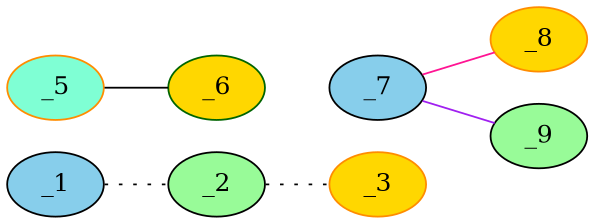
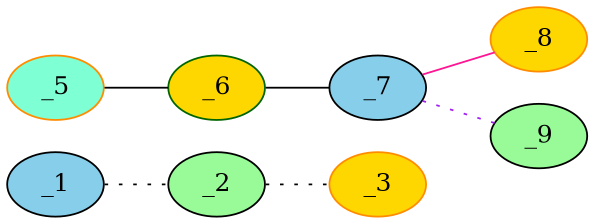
edge "_6" -- "_7": added
edge "_7" -- "_9": style solid -> dotted
